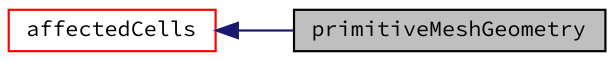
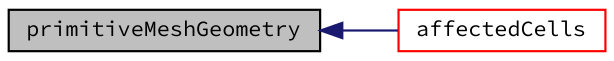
edge "primitiveMeshGeometry" -> "affectedCells": reversed
